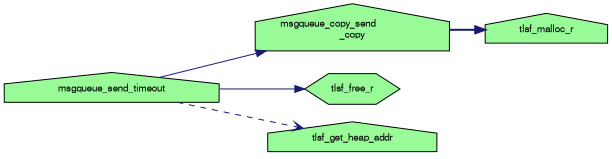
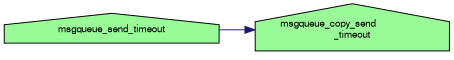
node "msgqueue_copy_send _copy": label "msgqueue_copy_send _copy" -> "msgqueue_copy_send _timeout"
node "tlsf_malloc_r": removed
node "tlsf_free_r": removed
node "tlsf_get_heap_addr": removed
